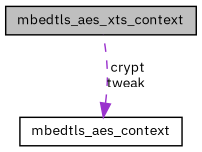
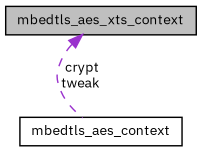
edge "mbedtls_aes_xts_context" -> "mbedtls_aes_context": reversed
